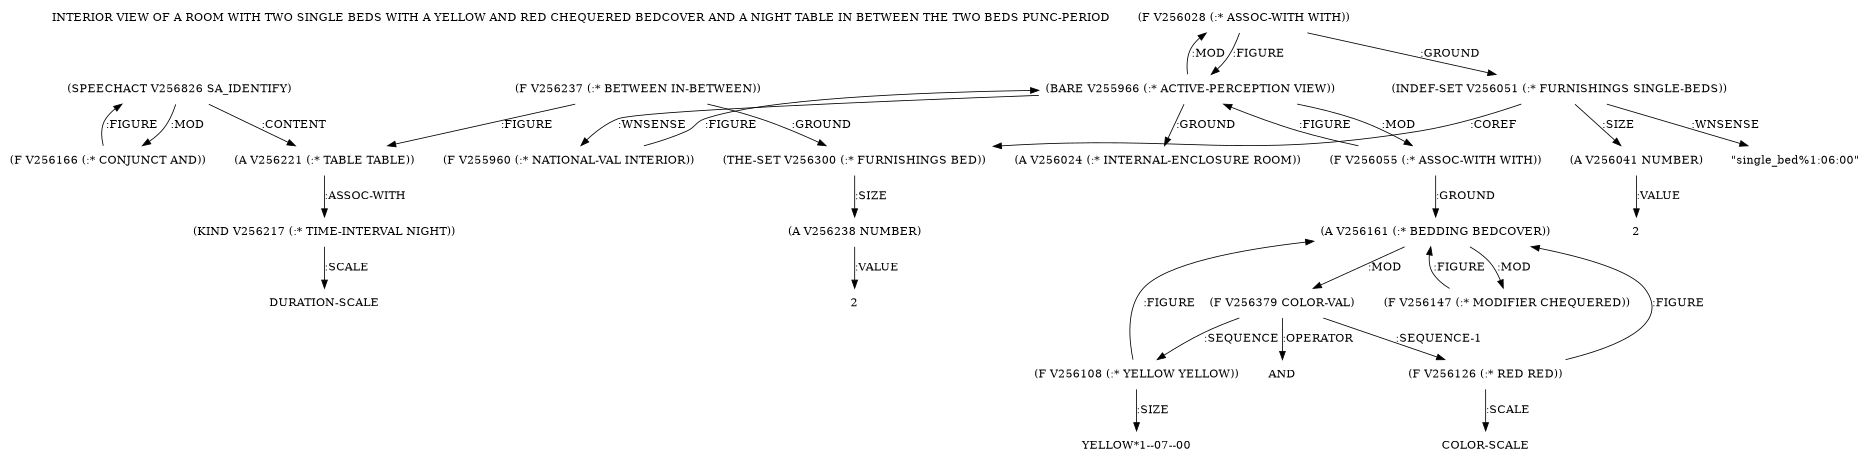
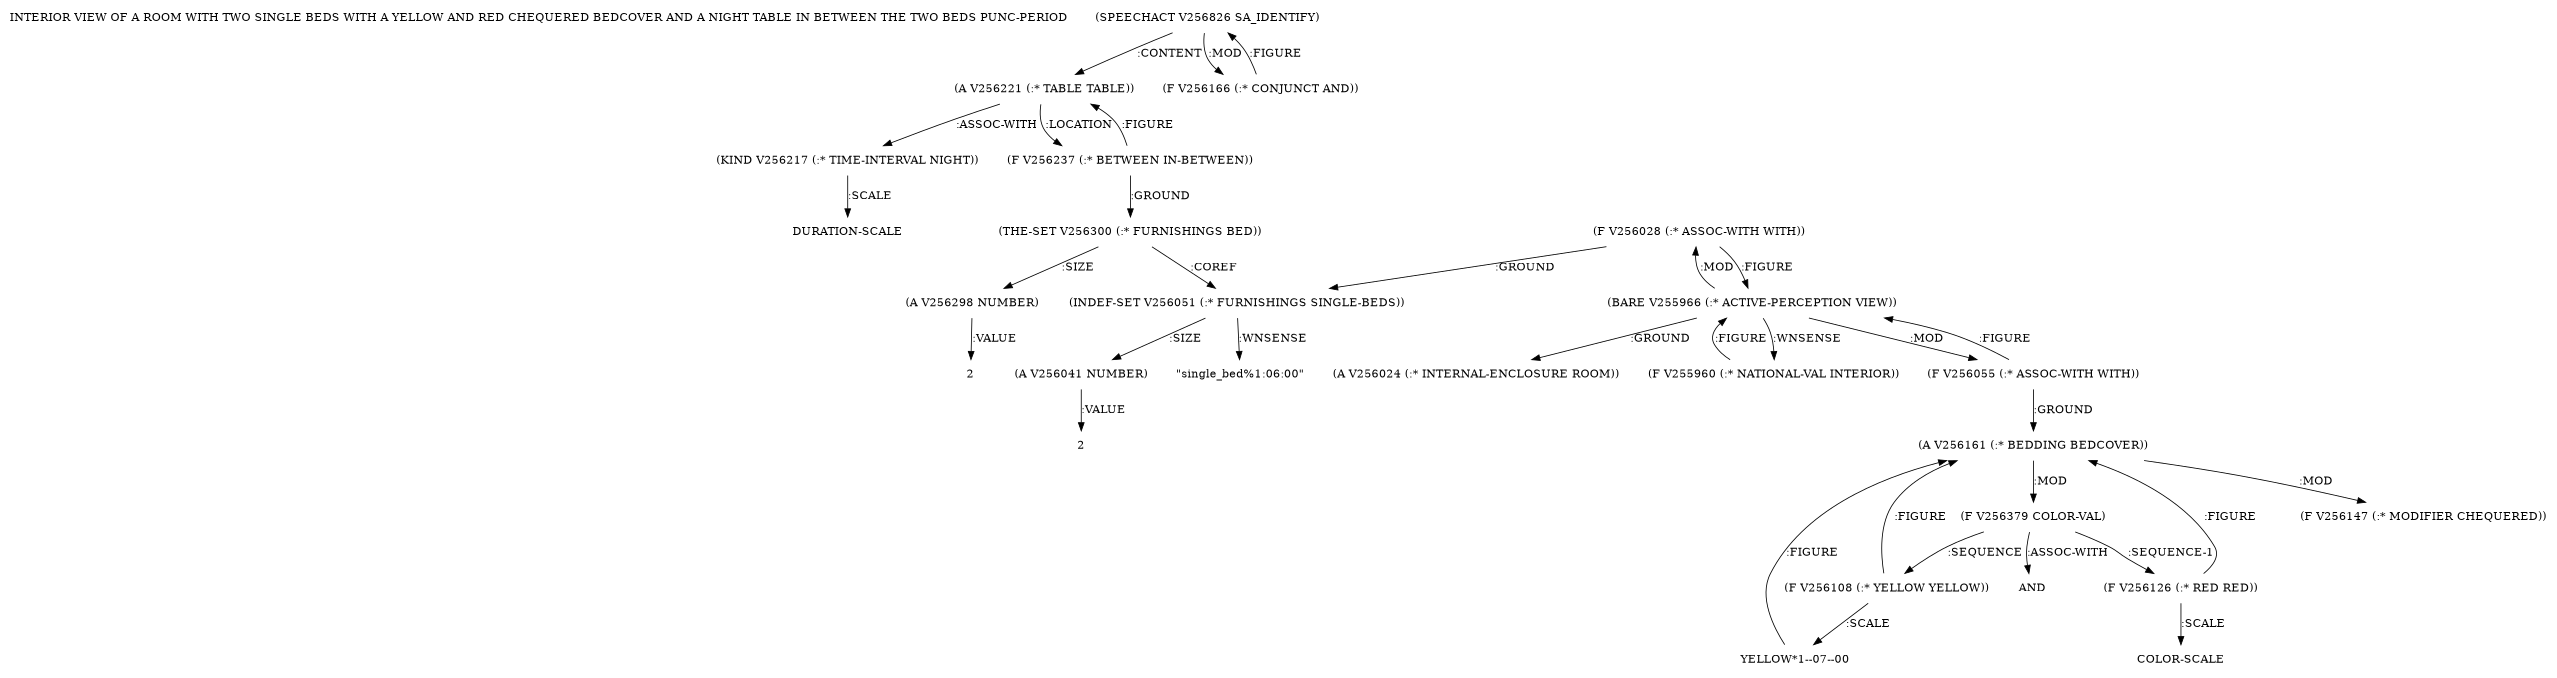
edge "(A V256221 (:* TABLE TABLE))" -> "(F V256237 (:* BETWEEN IN-BETWEEN))": added, label ":LOCATION"
edge "(INDEF-SET V256051 (:* FURNISHINGS SINGLE-BEDS))" -> "(THE-SET V256300 (:* FURNISHINGS BED))": reversed
node "(A V256238 NUMBER)": label "(A V256238 NUMBER)" -> "(A V256298 NUMBER)"
edge "(F V256147 (:* MODIFIER CHEQUERED))" -> "(A V256161 (:* BEDDING BEDCOVER))": now "YELLOW*1--07--00" -> "(A V256161 (:* BEDDING BEDCOVER))"
edge "(F V256379 COLOR-VAL)" -> "AND": label ":OPERATOR" -> ":ASSOC-WITH"
edge "(F V256108 (:* YELLOW YELLOW))" -> "YELLOW*1--07--00": label ":SIZE" -> ":SCALE"
